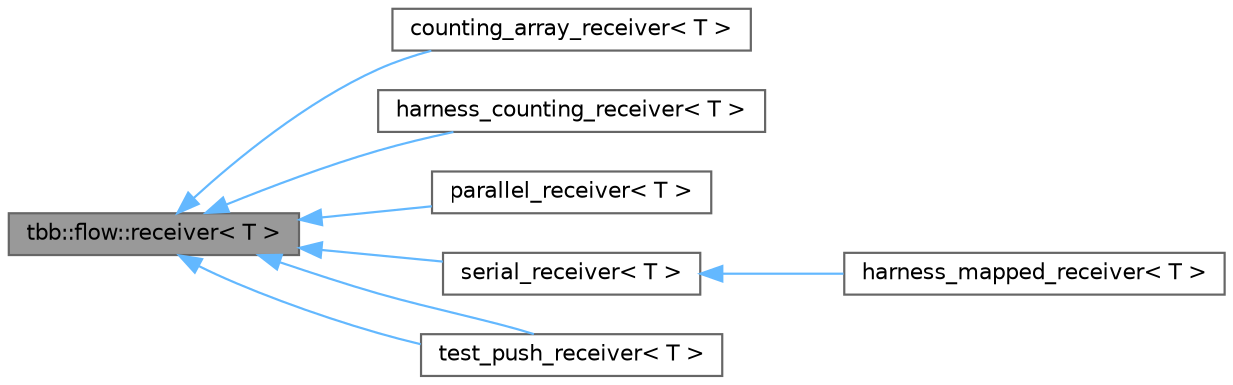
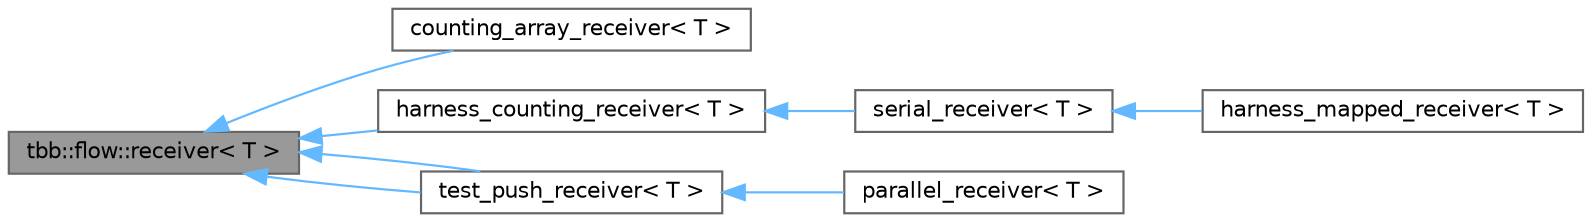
edge "parallel_receiver< T >" -> "tbb::flow::receiver< T >": now "parallel_receiver< T >" -> "test_push_receiver< T >"
edge "serial_receiver< T >" -> "tbb::flow::receiver< T >": now "serial_receiver< T >" -> "harness_counting_receiver< T >"
